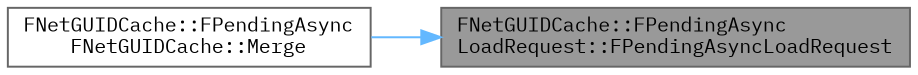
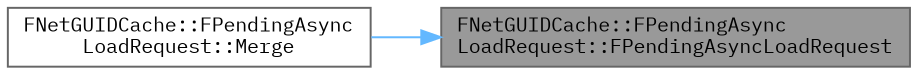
node "FNetGUIDCache::FPendingAsync FNetGUIDCache::Merge": label "FNetGUIDCache::FPendingAsync FNetGUIDCache::Merge" -> "FNetGUIDCache::FPendingAsync LoadRequest::Merge"
